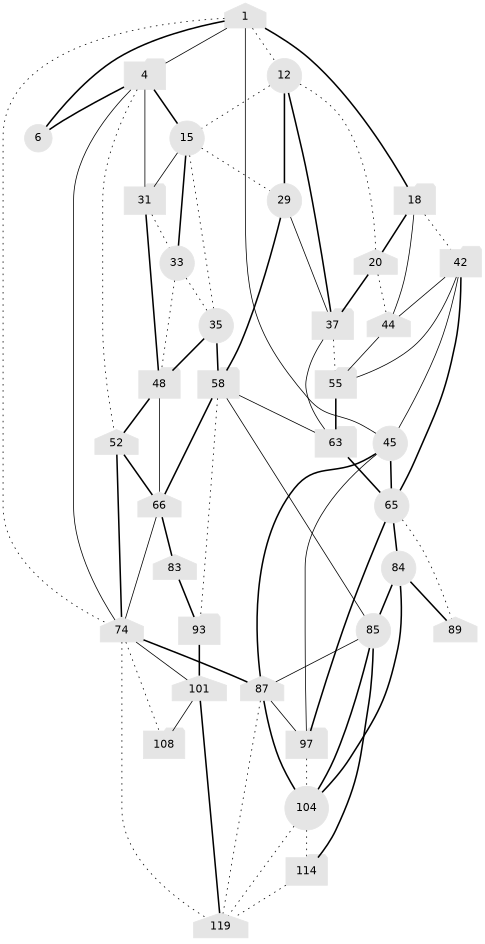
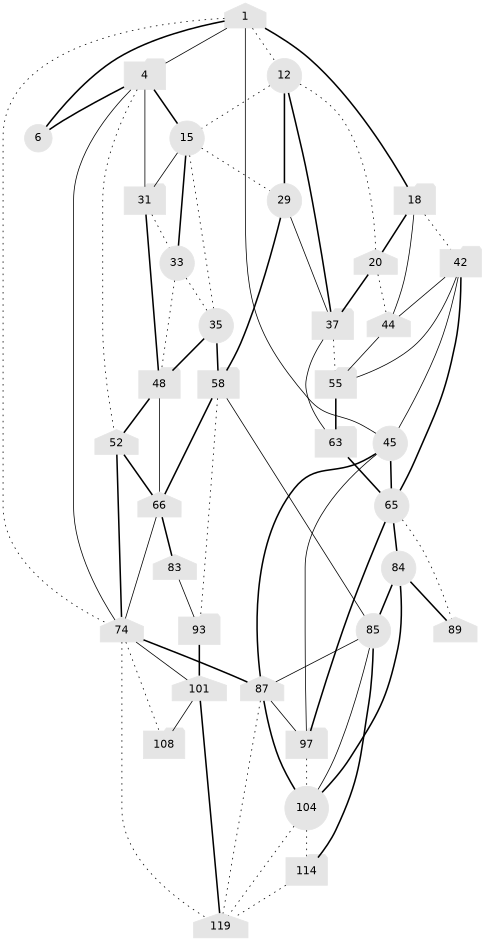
edge "58" -- "63": removed
edge "83" -- "93": style bold -> solid
edge "85" -- "104": style bold -> solid
